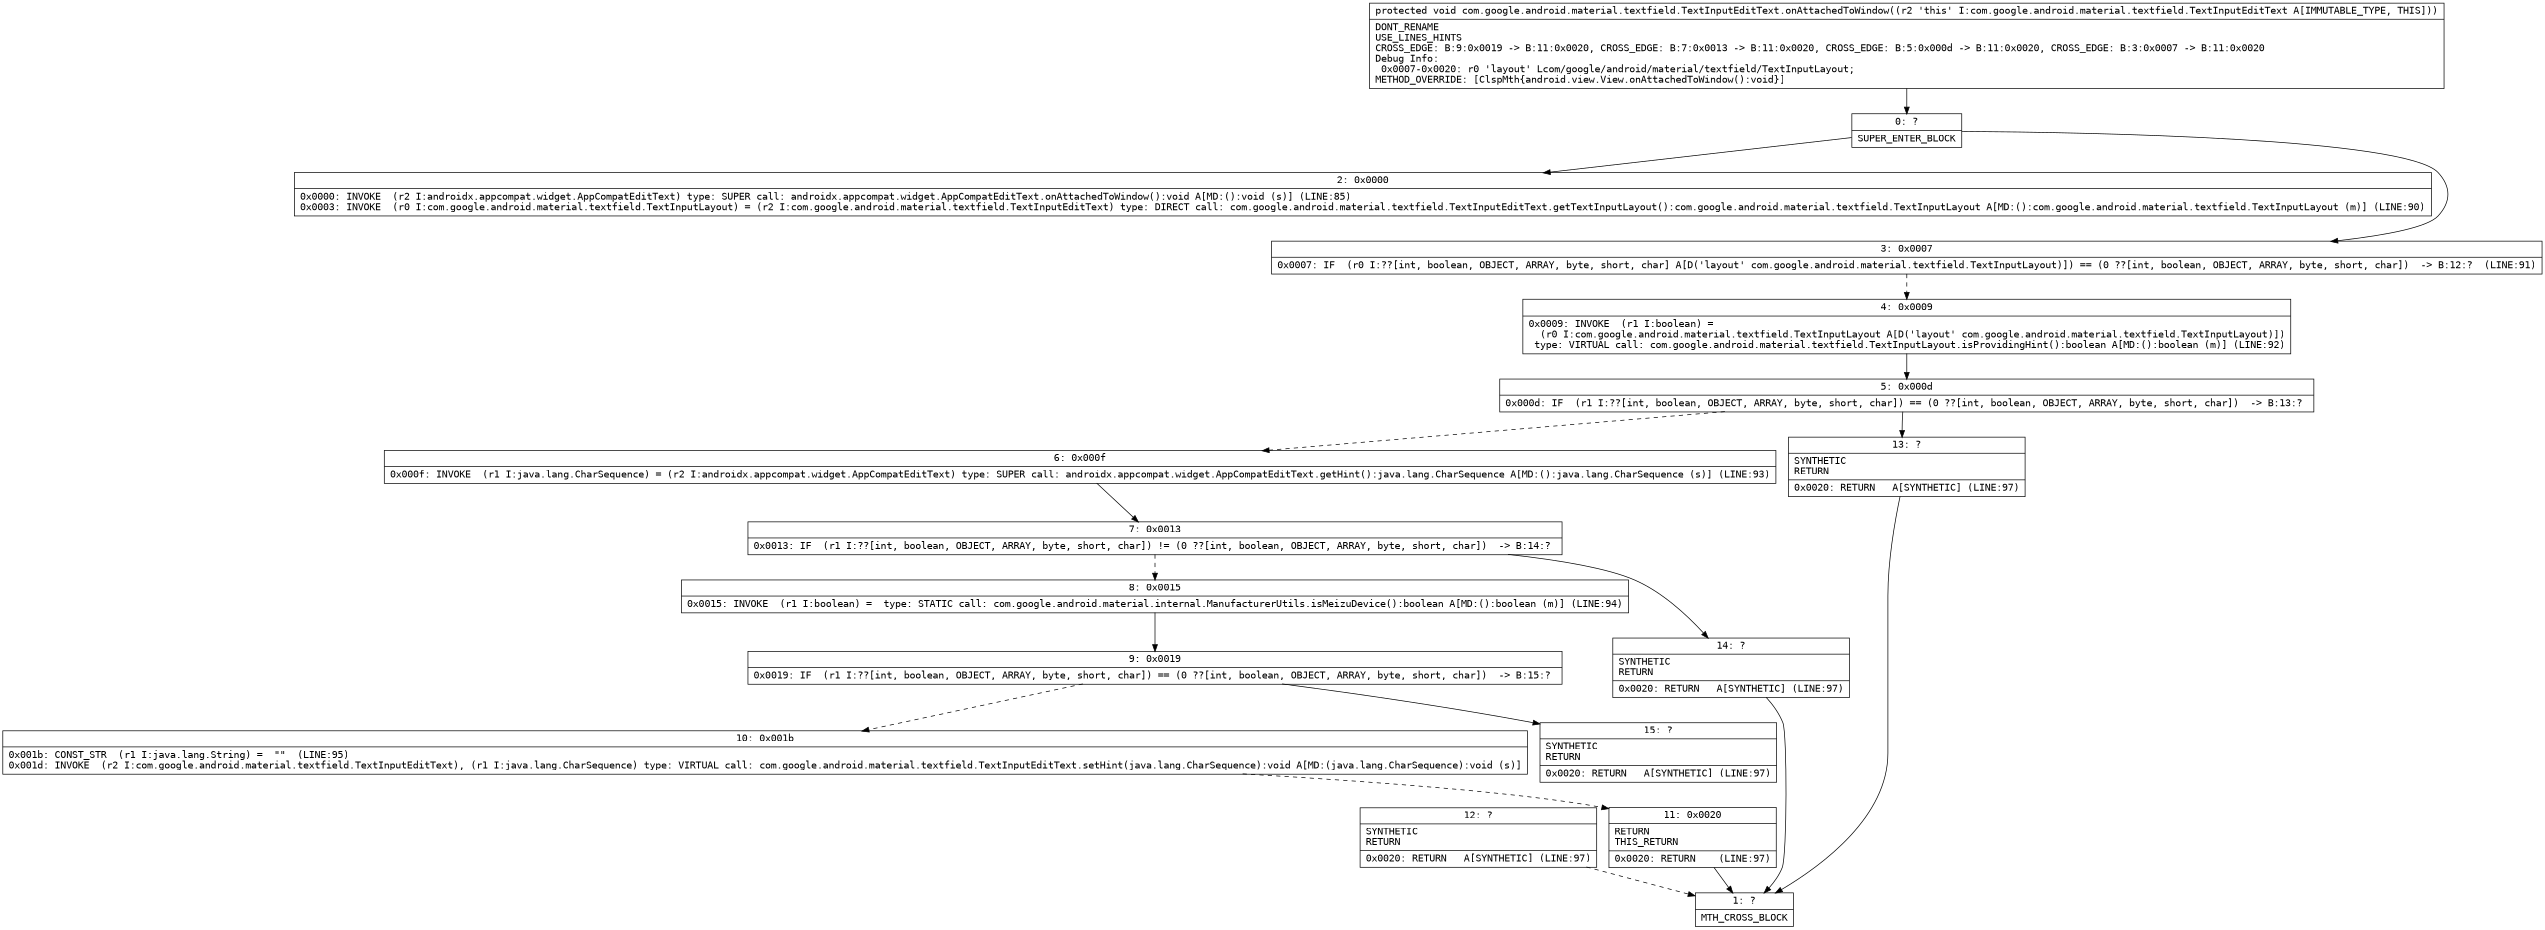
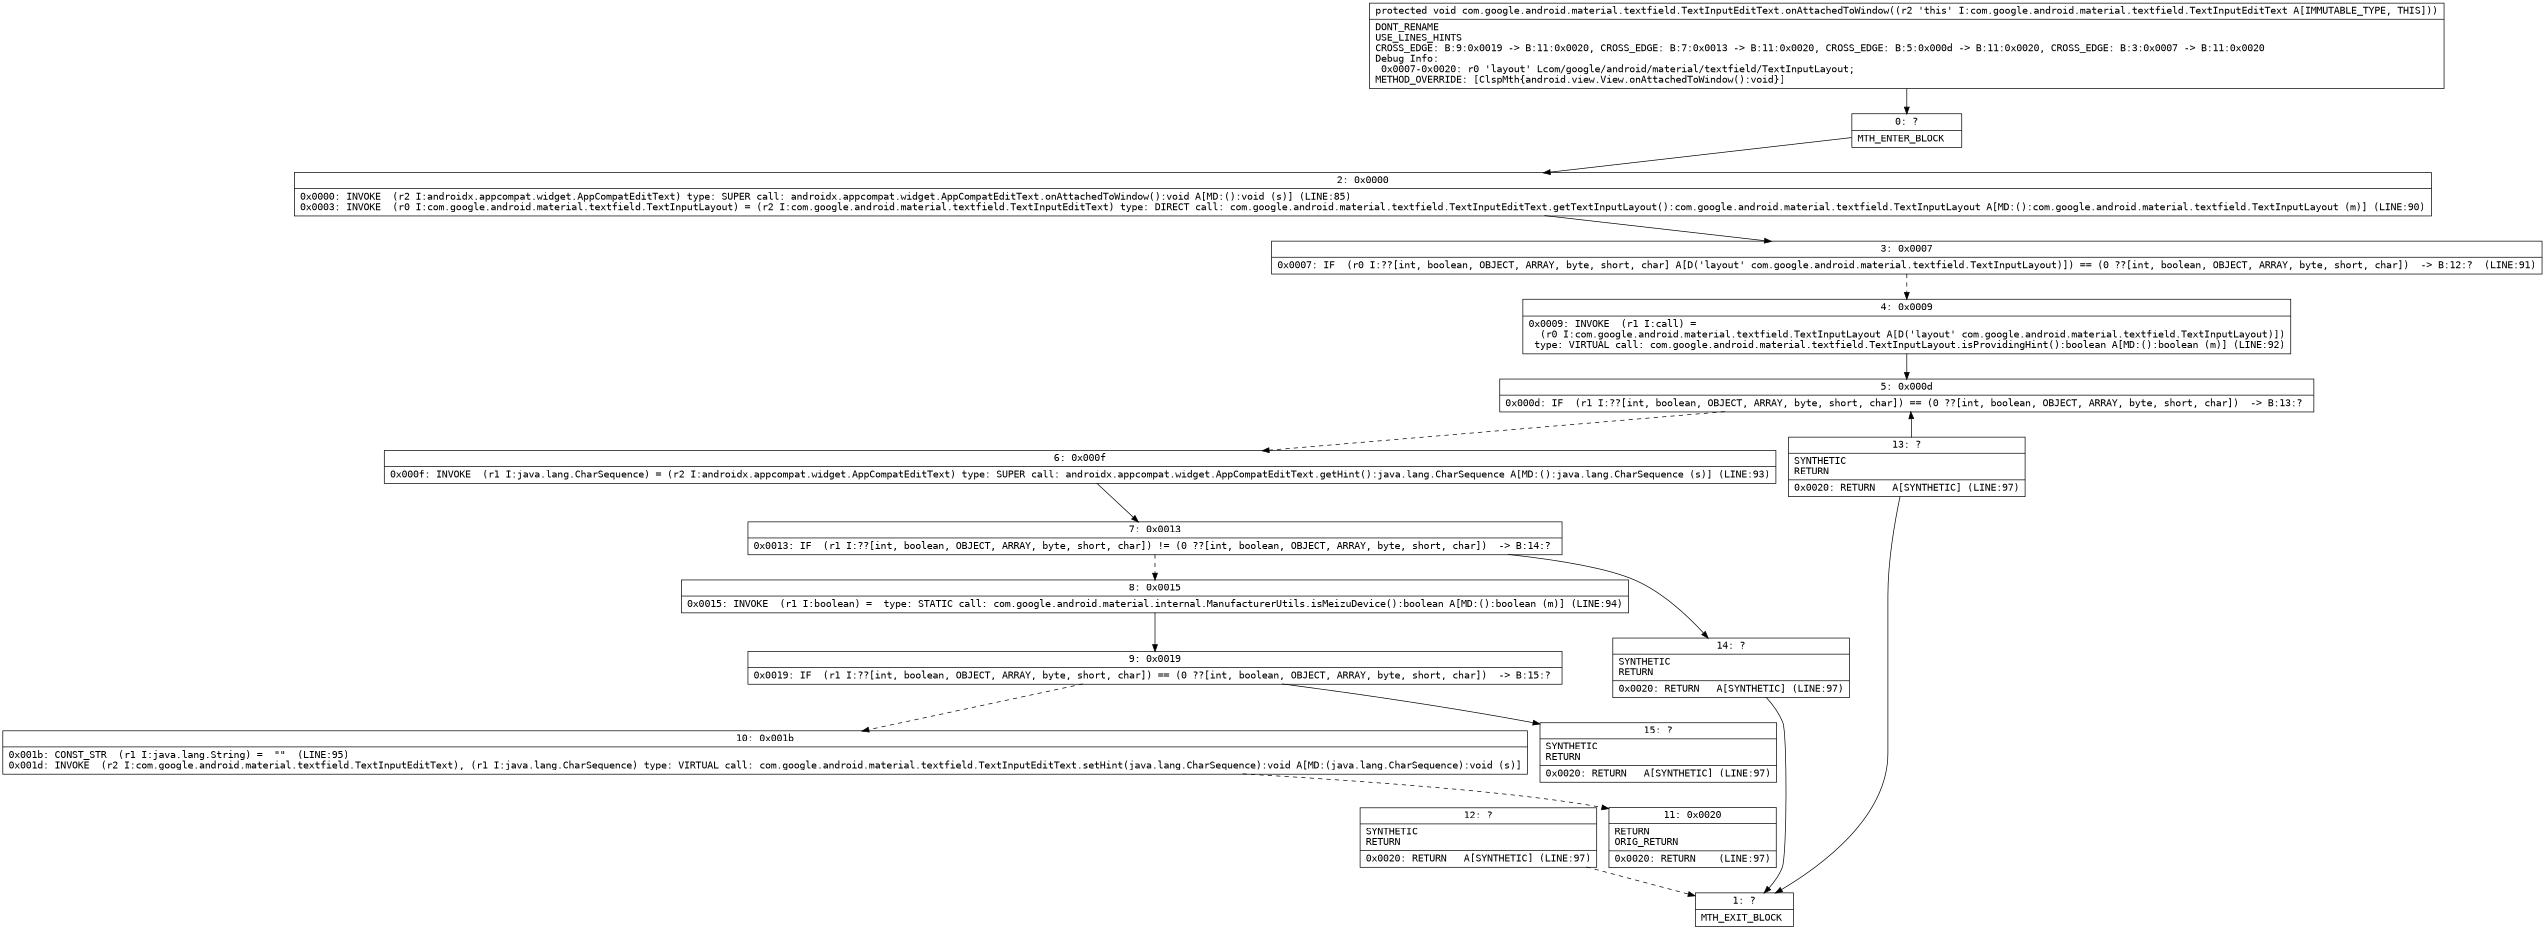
node "0: ?": text "SUPER_ENTER_BLOCK" -> "MTH_ENTER_BLOCK"
edge "0: ?" -> "3: 0x0007": now "2: 0x0000" -> "3: 0x0007"
node "4: 0x0009": text "0x0009: INVOKE  (r1 I:boolean) =" -> "0x0009: INVOKE  (r1 I:call) ="
edge "5: 0x000d" -> "13: ?": reversed
node "11: 0x0020": text "THIS_RETURN" -> "ORIG_RETURN"
edge "11: 0x0020" -> "1: ?": removed
node "1: ?": text "MTH_CROSS_BLOCK" -> "MTH_EXIT_BLOCK"
